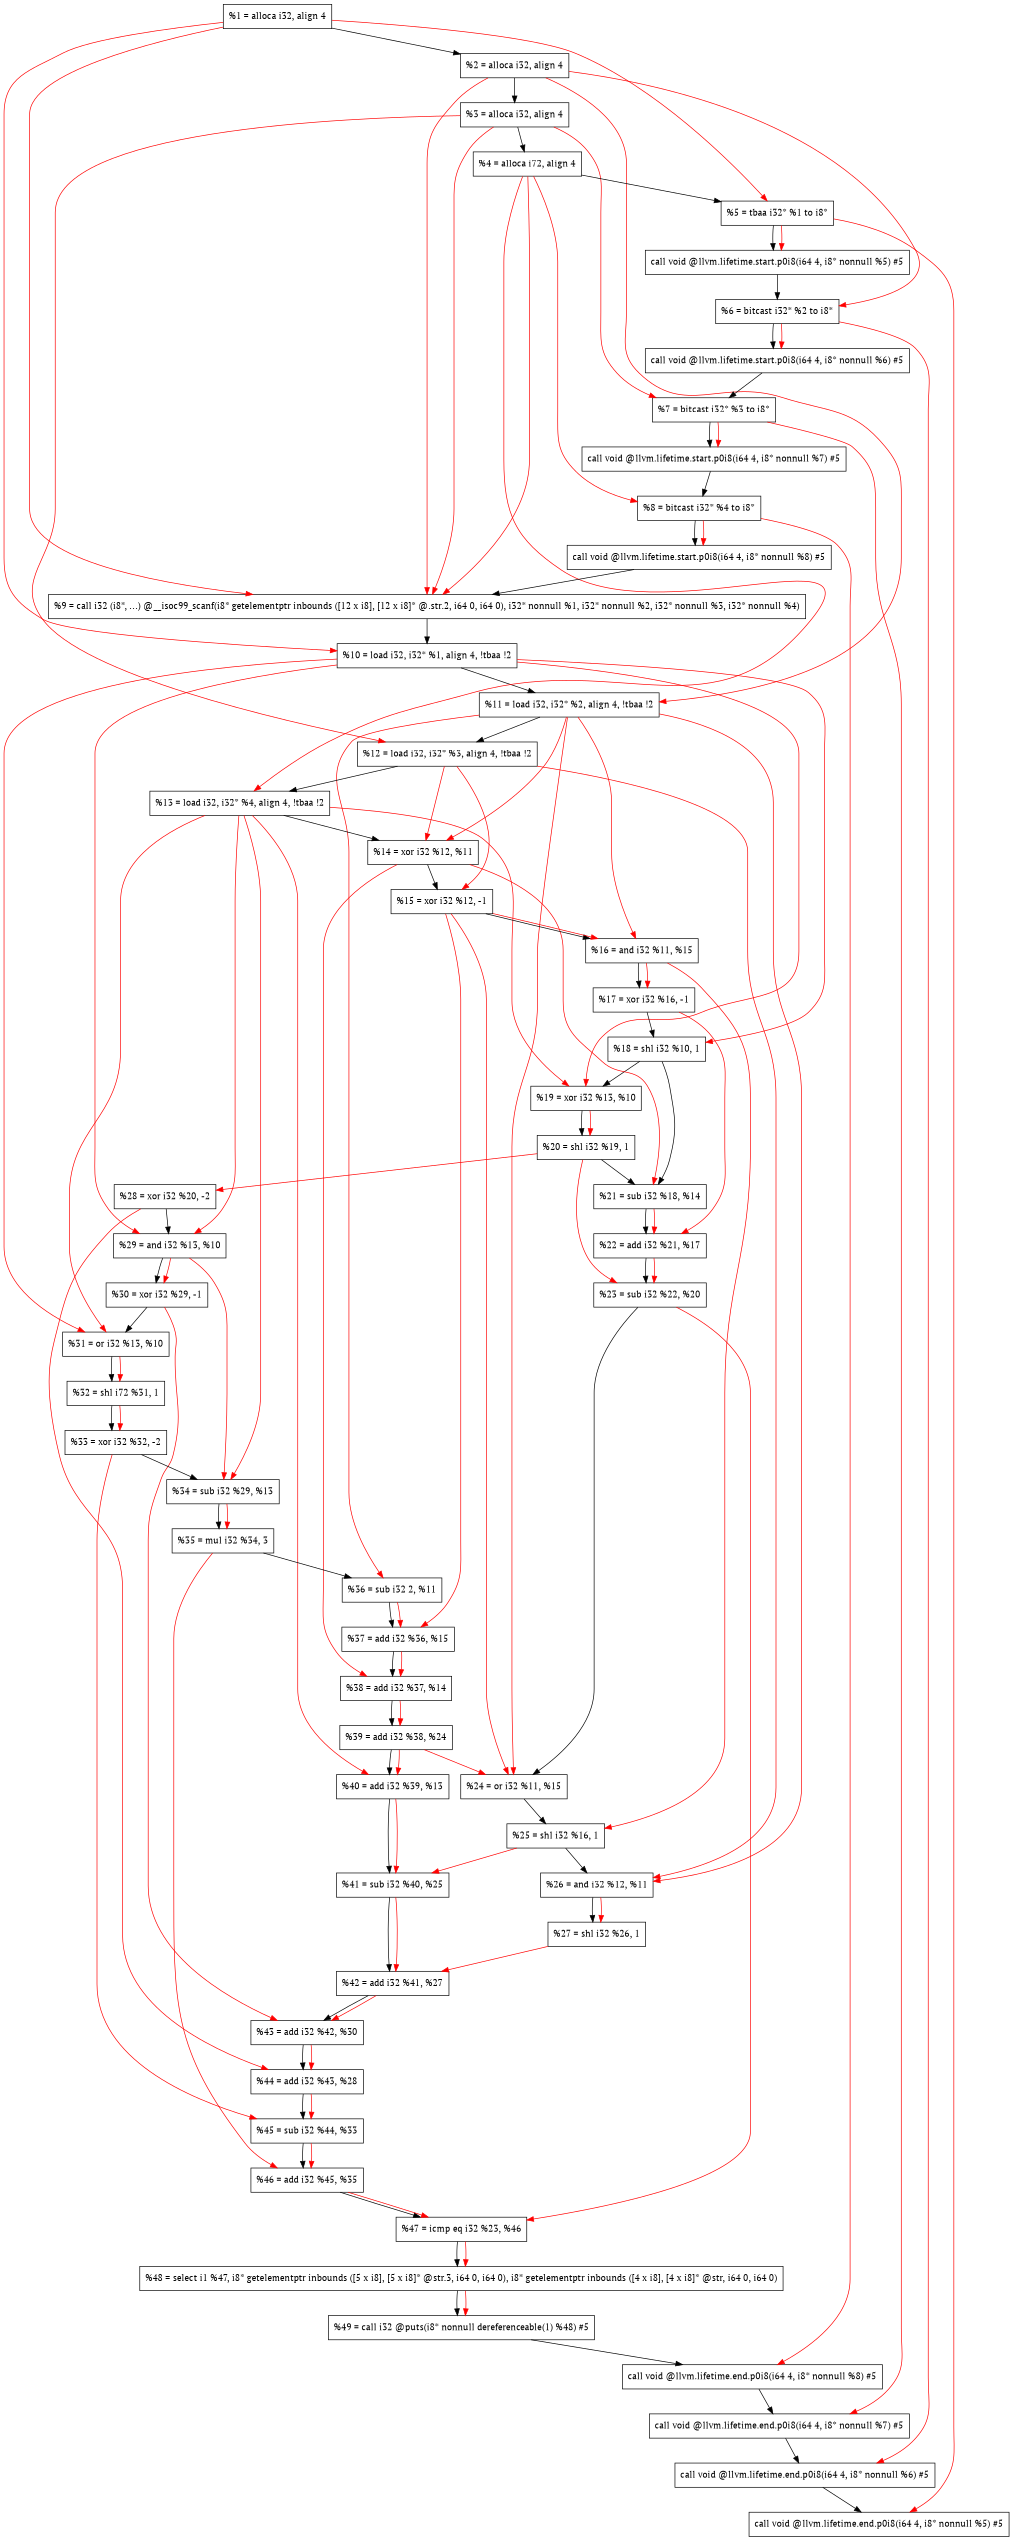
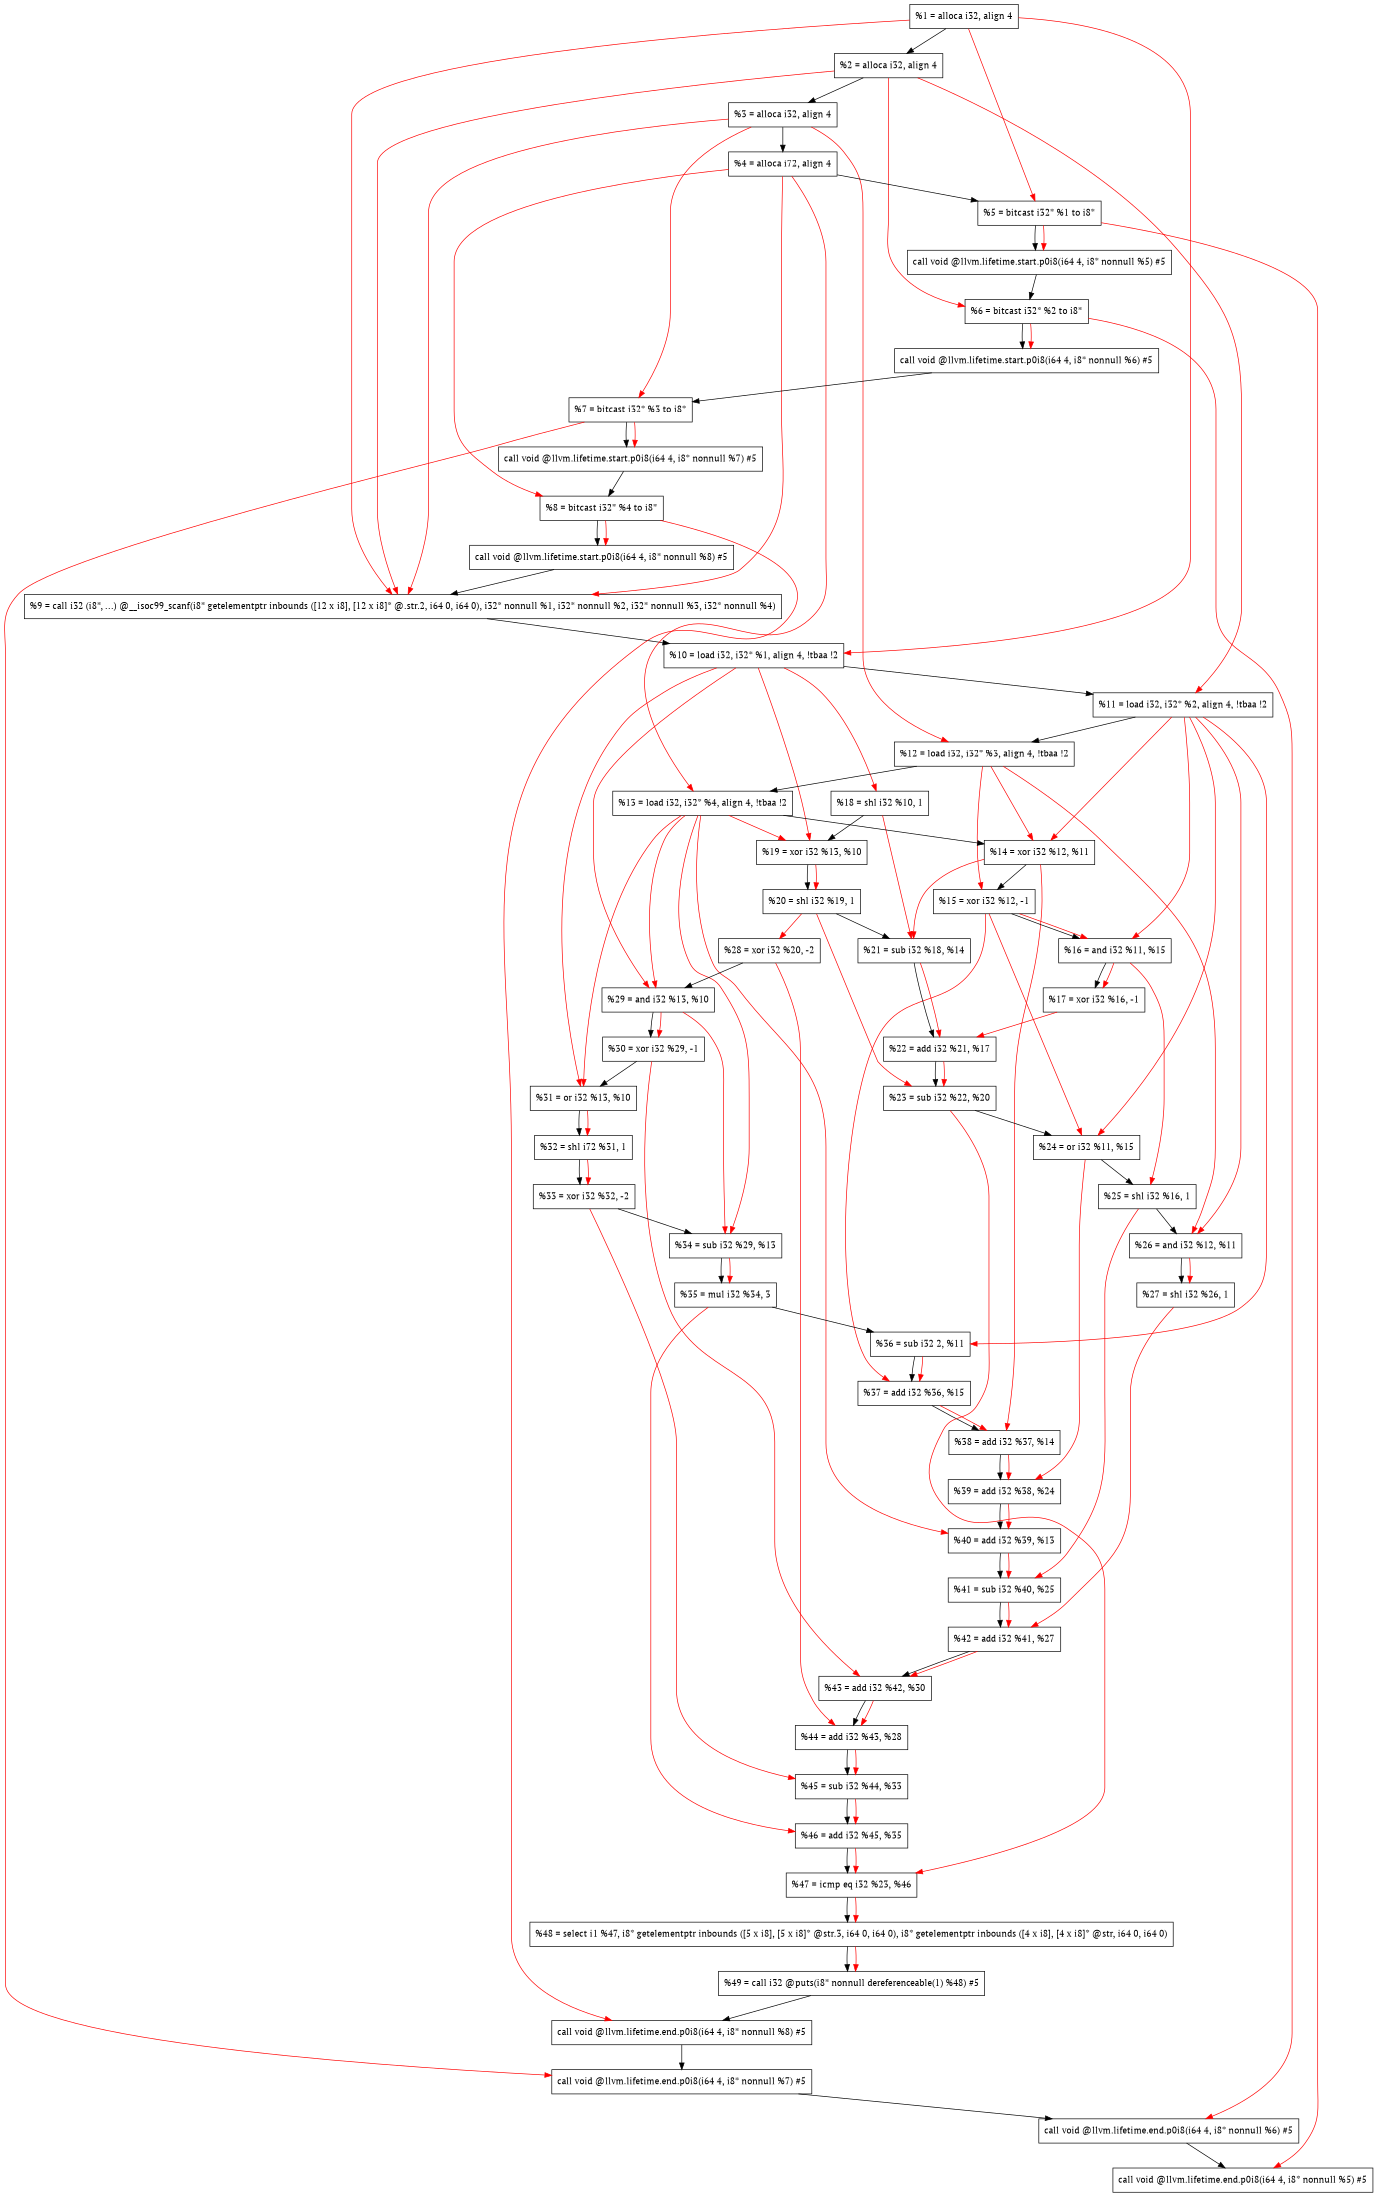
node "%5 = tbaa i32* %1 to i8*": label "%5 = tbaa i32* %1 to i8*" -> "%5 = bitcast i32* %1 to i8*"
edge "%17 = xor i32 %16, -1" -> "%18 = shl i32 %10, 1": removed
edge "%18 = shl i32 %10, 1" -> "%21 = sub i32 %18, %14": color black -> red
edge "%39 = add i32 %38, %24" -> "%24 = or i32 %11, %15": reversed
